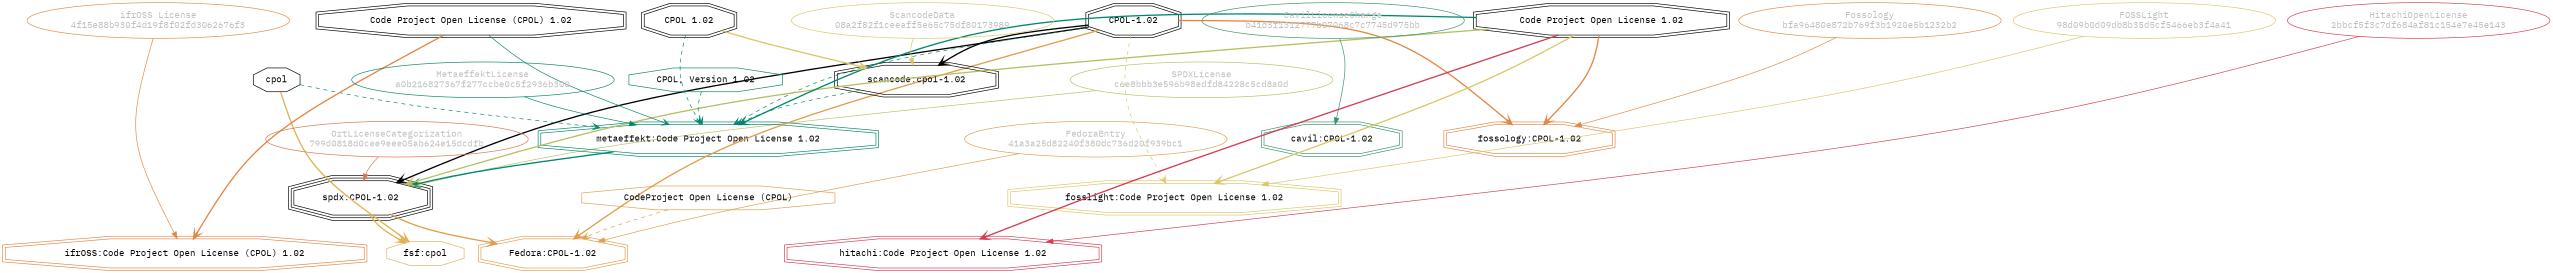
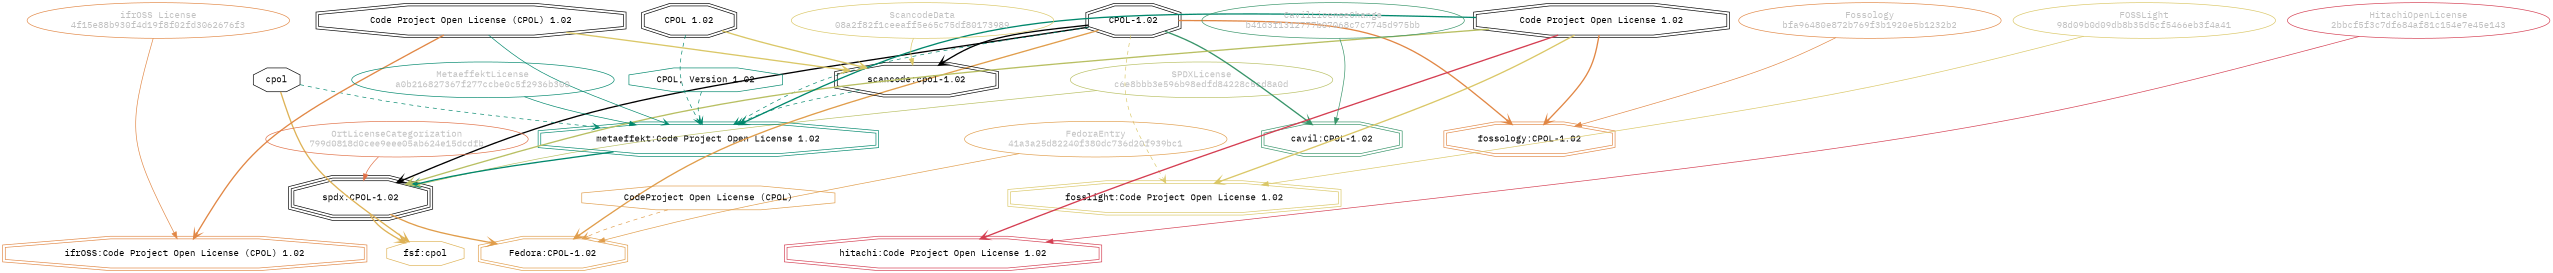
edge "Code Project Open License (CPOL) 1.02" -> "scancode:cpol-1.02": added
edge "CPOL-1.02" -> "cavil:CPOL-1.02": added
